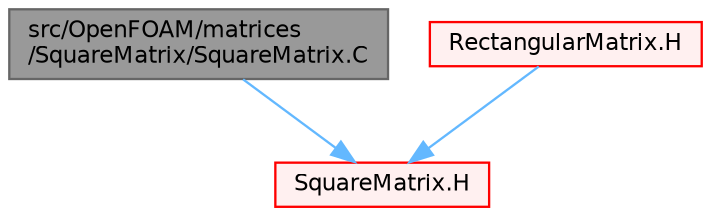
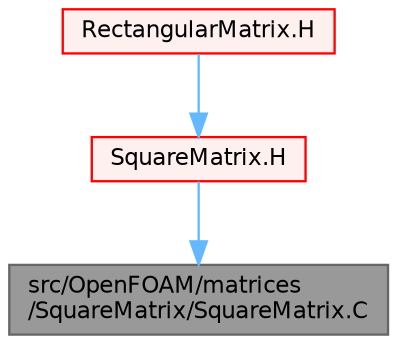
edge "src/OpenFOAM/matrices /SquareMatrix/SquareMatrix.C" -> "SquareMatrix.H": reversed
